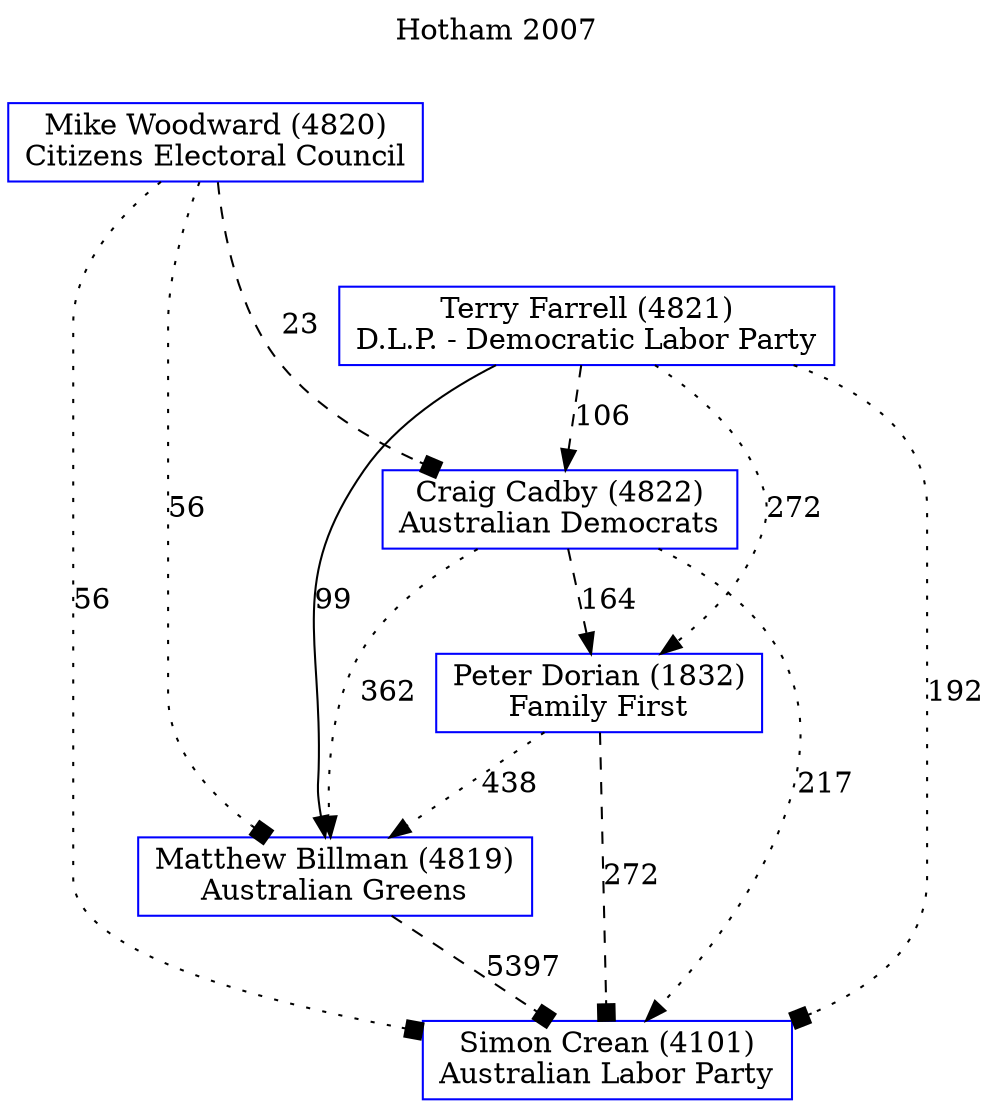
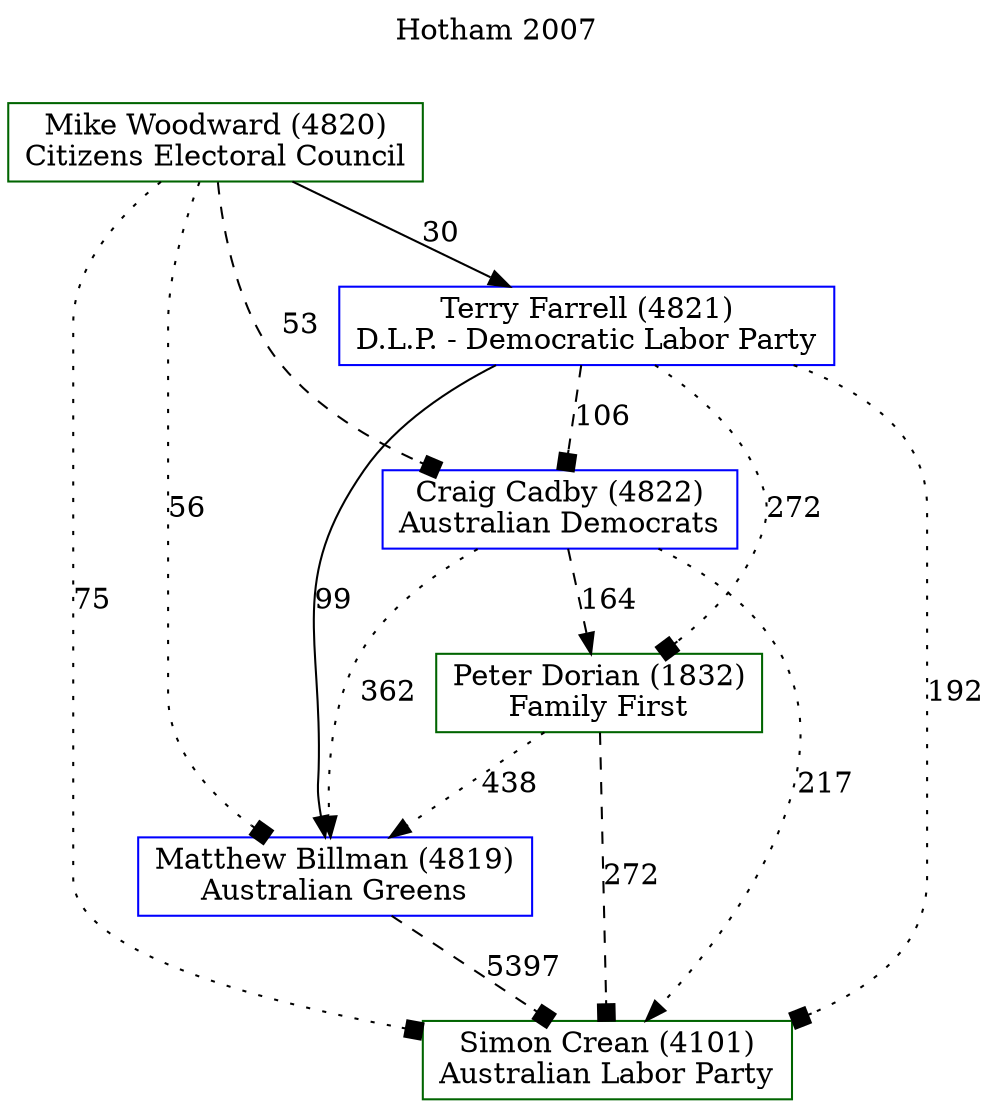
node "Mike Woodward (4820) Citizens Electoral Council": color blue -> darkgreen
edge "Mike Woodward (4820) Citizens Electoral Council" -> "Terry Farrell (4821) D.L.P. - Democratic Labor Party": added, label "30"
edge "Mike Woodward (4820) Citizens Electoral Council" -> "Craig Cadby (4822) Australian Democrats": label "23" -> "53"
edge "Terry Farrell (4821) D.L.P. - Democratic Labor Party" -> "Craig Cadby (4822) Australian Democrats": arrowhead normal -> box
edge "Terry Farrell (4821) D.L.P. - Democratic Labor Party" -> "Peter Dorian (1832) Family First": arrowhead normal -> box
edge "Mike Woodward (4820) Citizens Electoral Council" -> "Simon Crean (4101) Australian Labor Party": label "56" -> "75"
node "Peter Dorian (1832) Family First": color blue -> darkgreen
node "Simon Crean (4101) Australian Labor Party": color blue -> darkgreen
